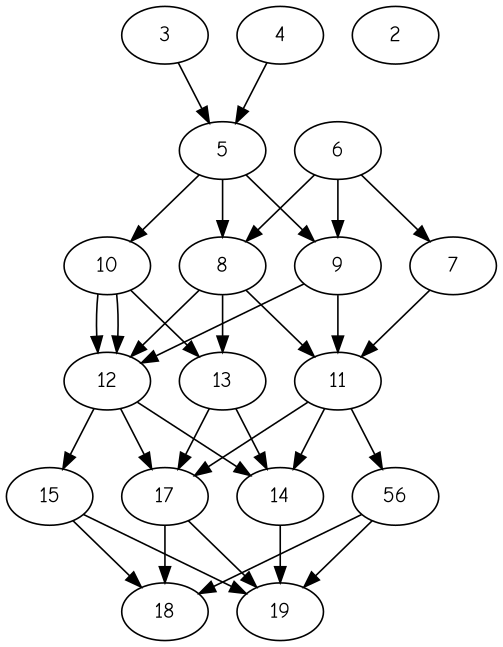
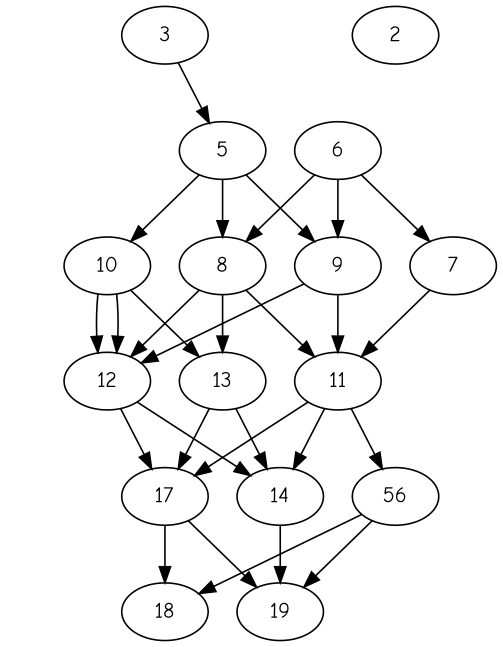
node "4": removed
node "15": removed
